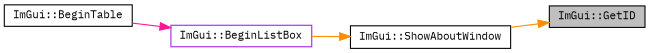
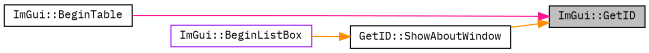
edge "ImGui::BeginTable" -> "ImGui::BeginListBox": now "ImGui::BeginTable" -> "ImGui::GetID"
node "ImGui::ShowAboutWindow": label "ImGui::ShowAboutWindow" -> "GetID::ShowAboutWindow"
